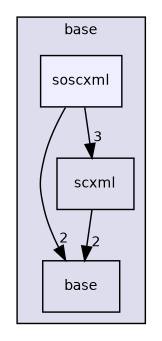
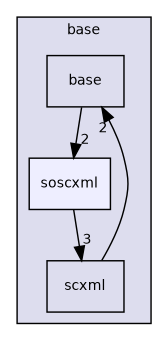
edge "soscxml" -> "base": reversed
